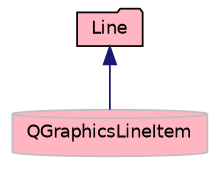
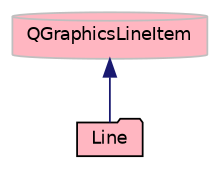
edge "QGraphicsLineItem" -> "Line": reversed
